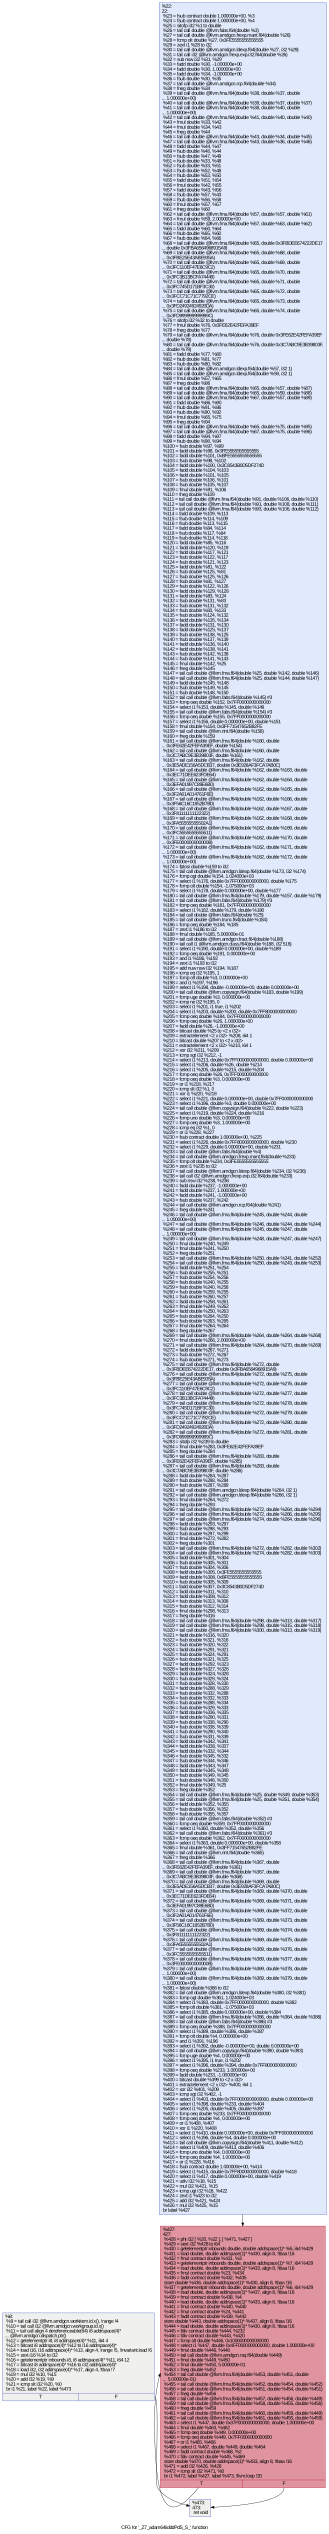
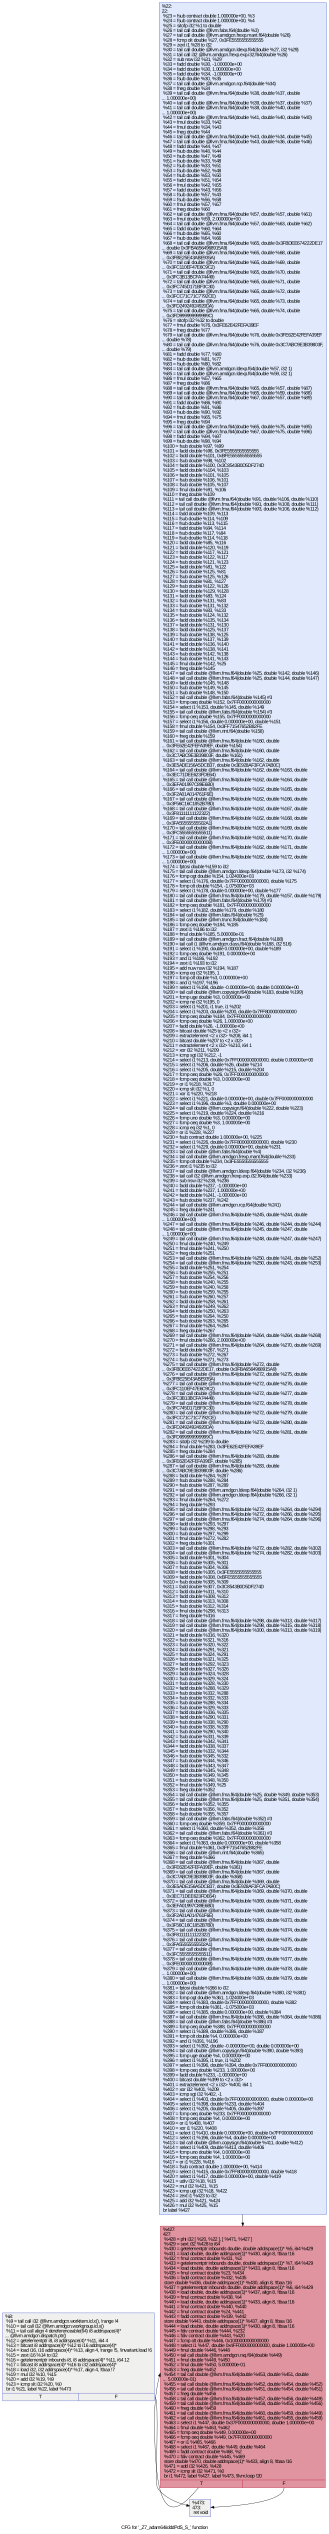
node "%8:": text "%21 = icmp slt i32 %20, %0" -> "%23 = icmp slt i32 %20, %0"
